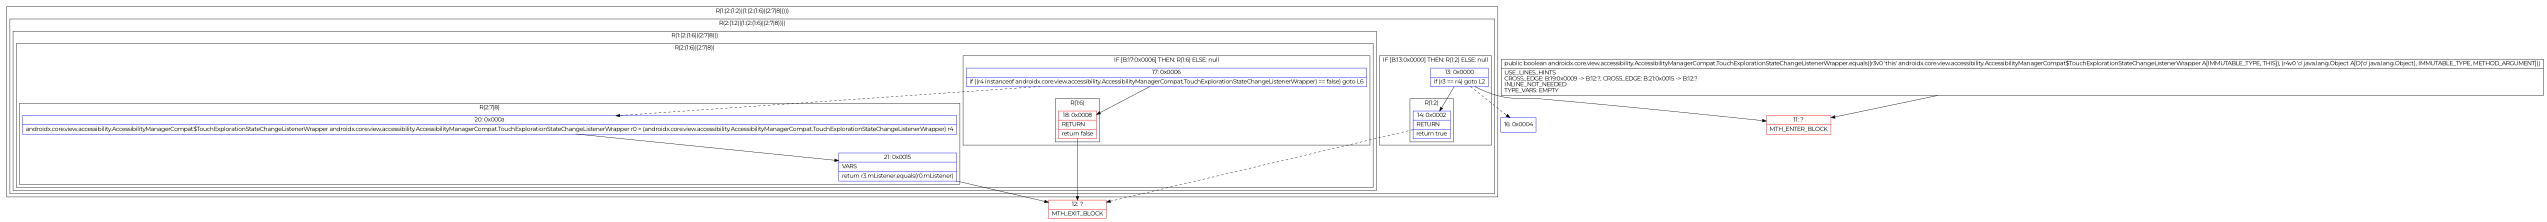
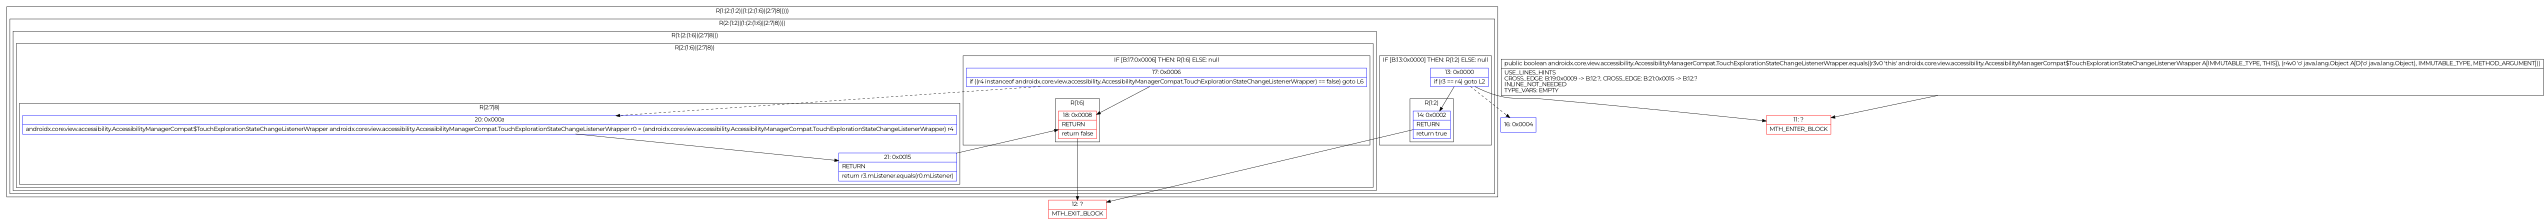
edge "14: 0x0002" -> "12: ?": style dashed -> solid
node "21: 0x0015": text "VARS" -> "RETURN"
edge "21: 0x0015" -> "12: ?": now "21: 0x0015" -> "18: 0x0008"
